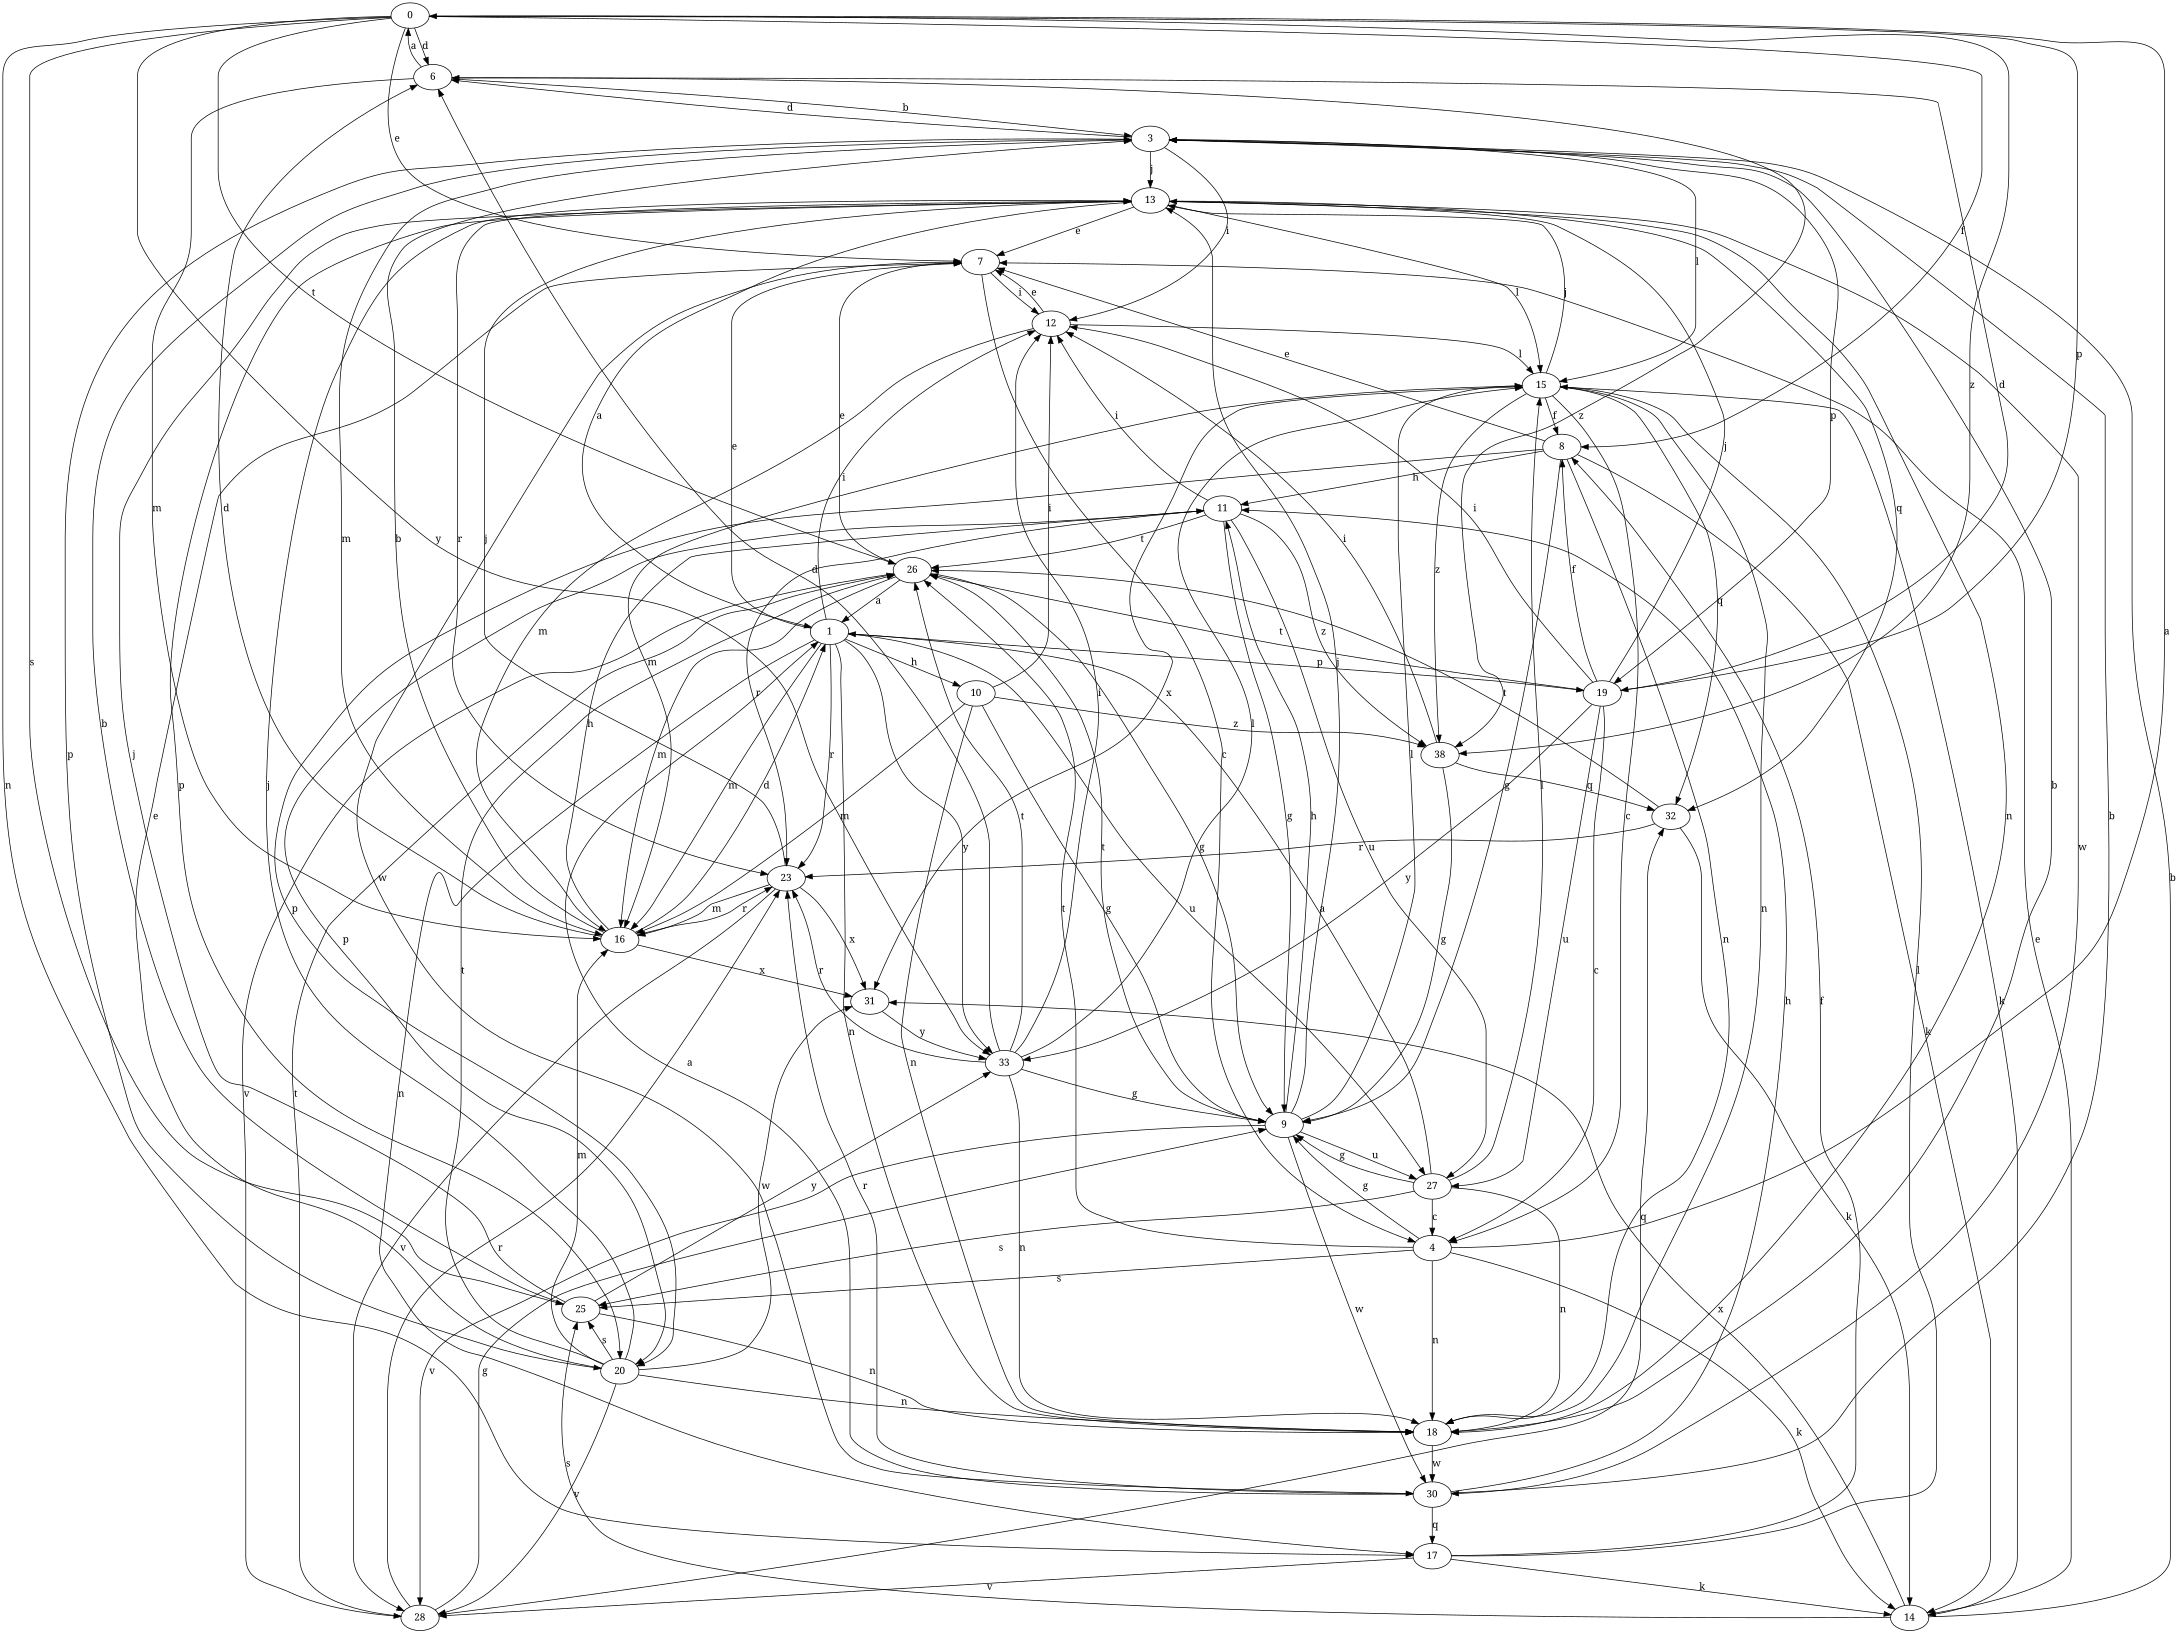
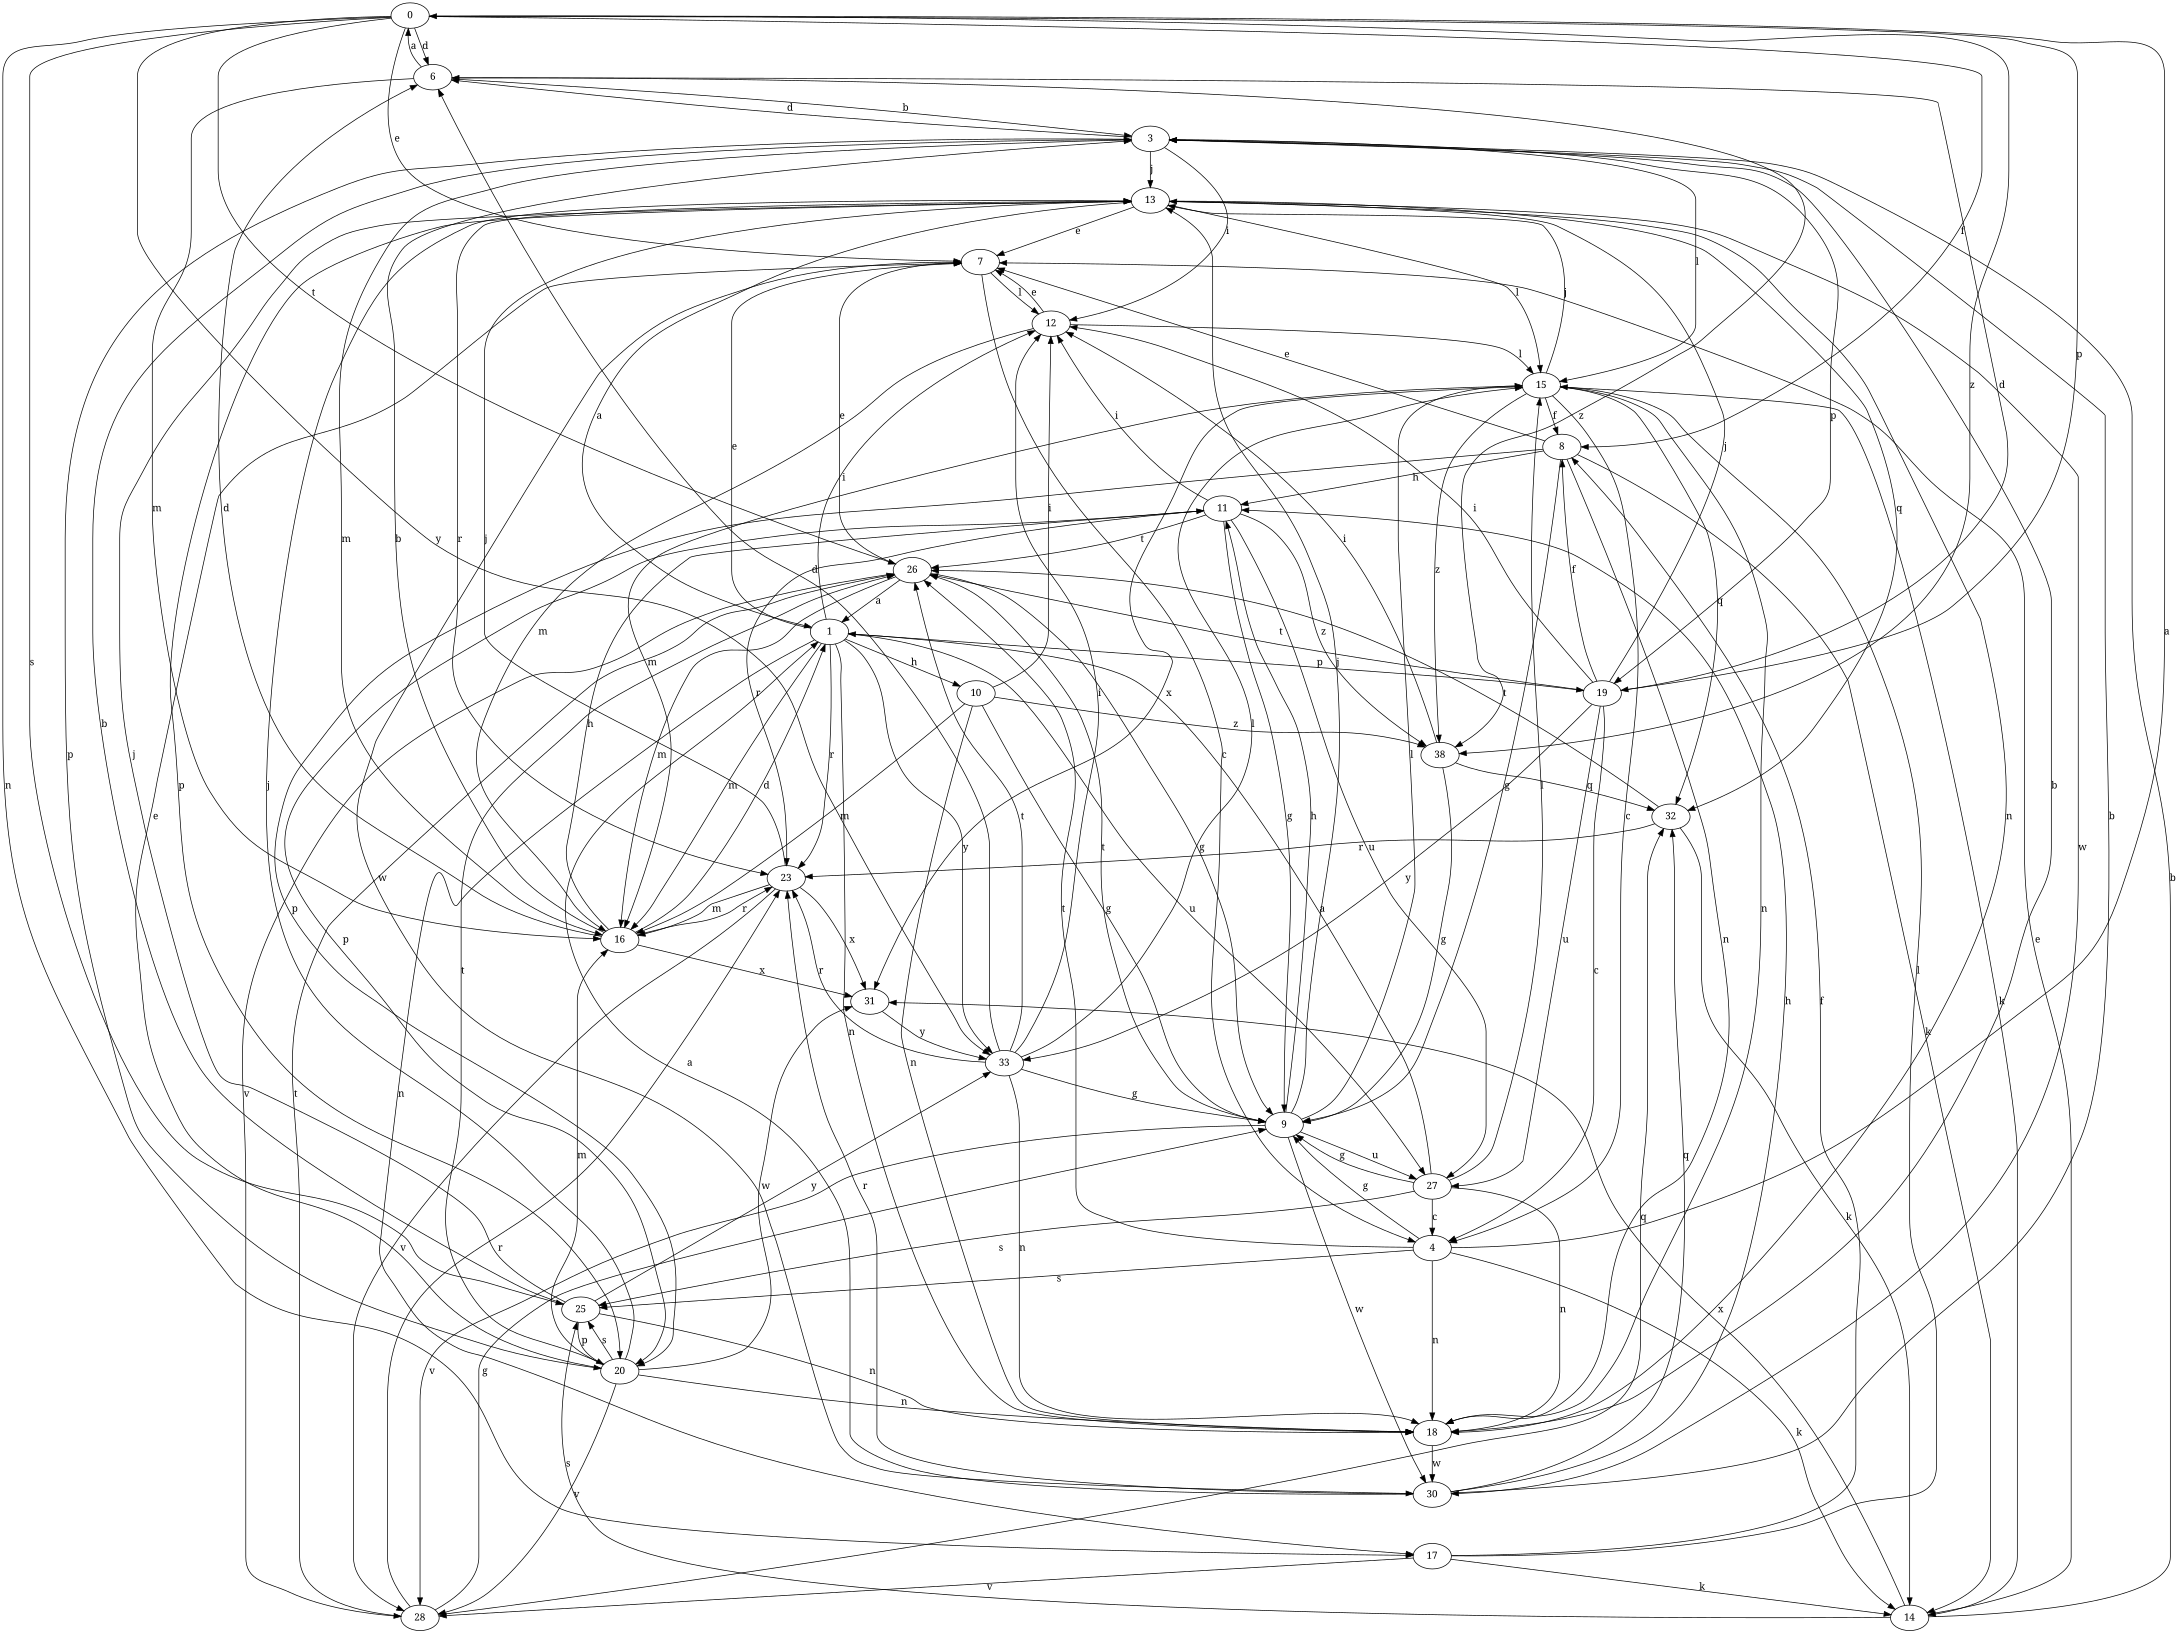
edge "7" -> "12": label "i" -> "l"
edge "25" -> "20": added, label "p"
edge "30" -> "17": now "30" -> "32"
